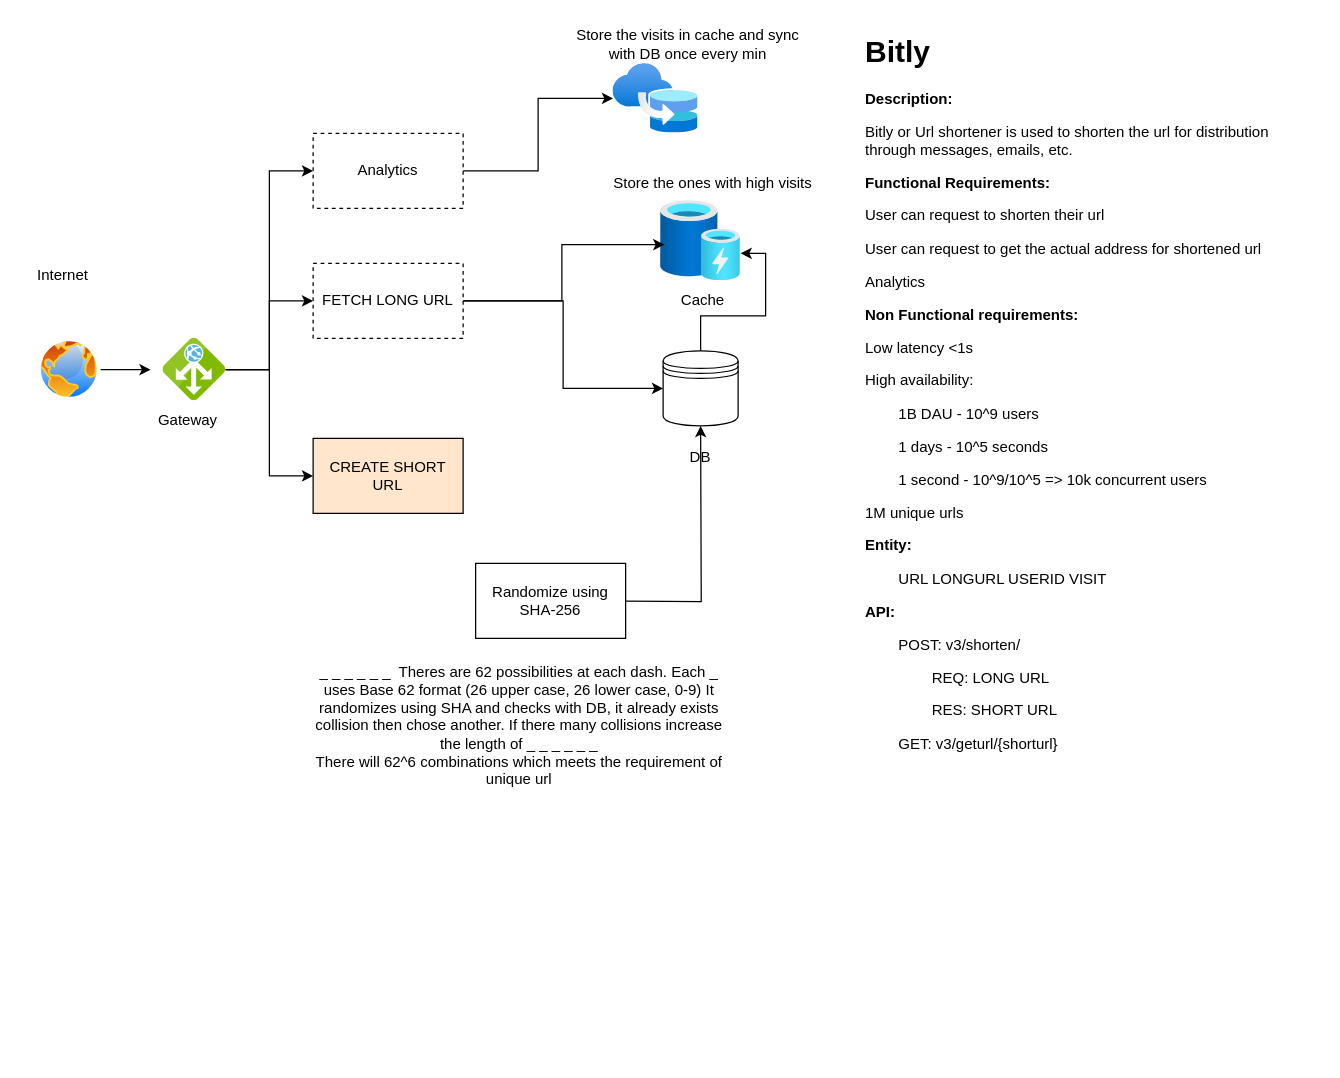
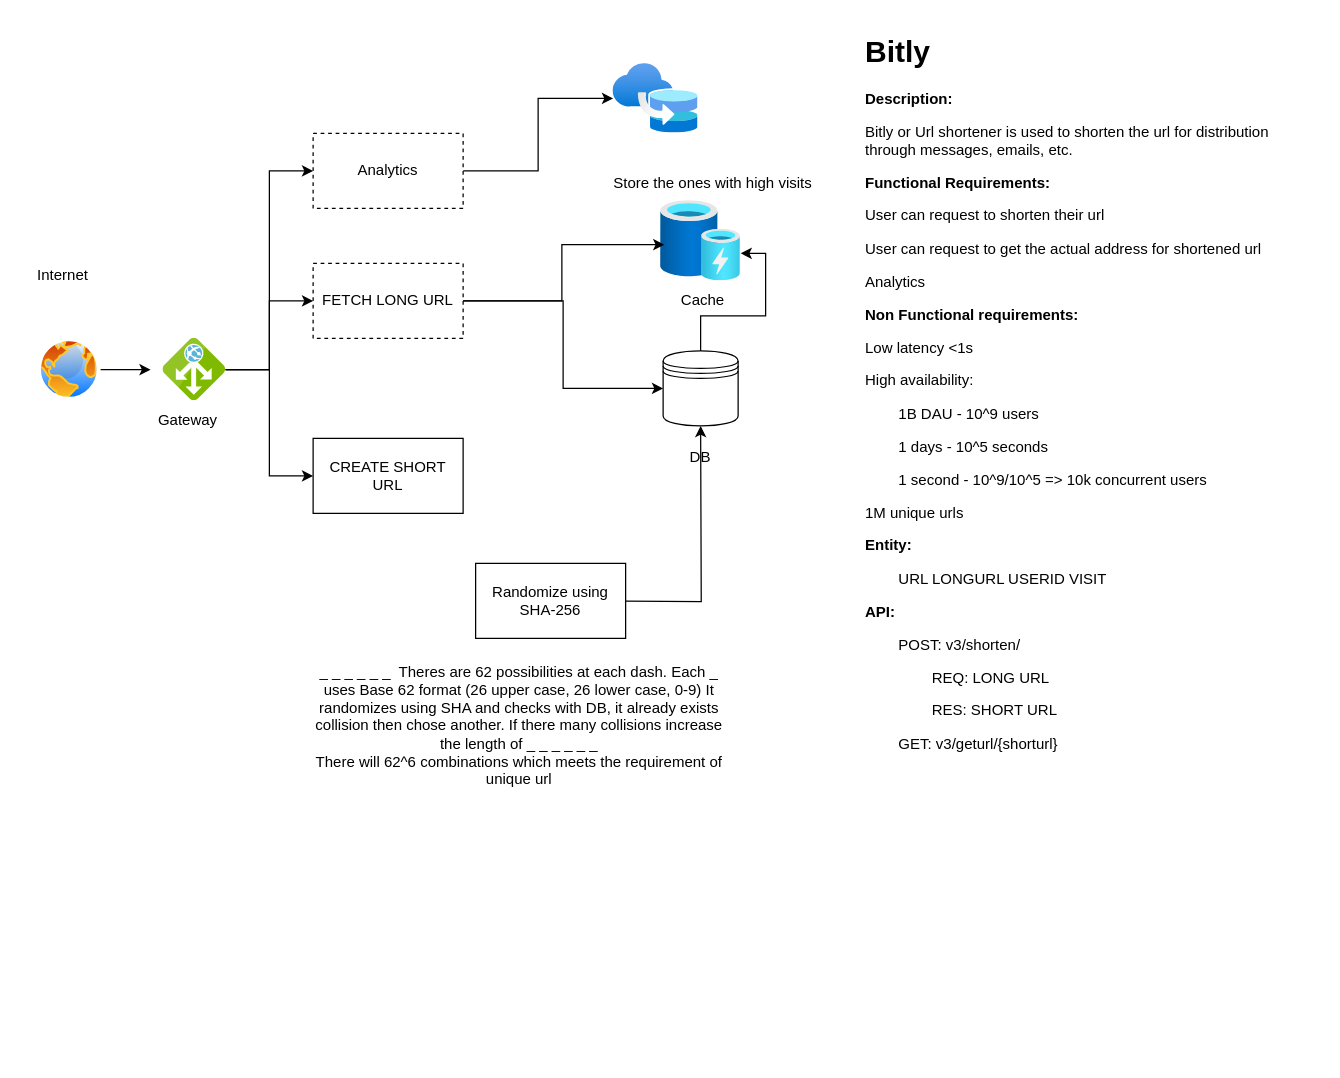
node "Store the visits in cache and sync with DB once every min": removed
node "CREATE SHORT URL": fillcolor #ffe6cc -> #ffffff
